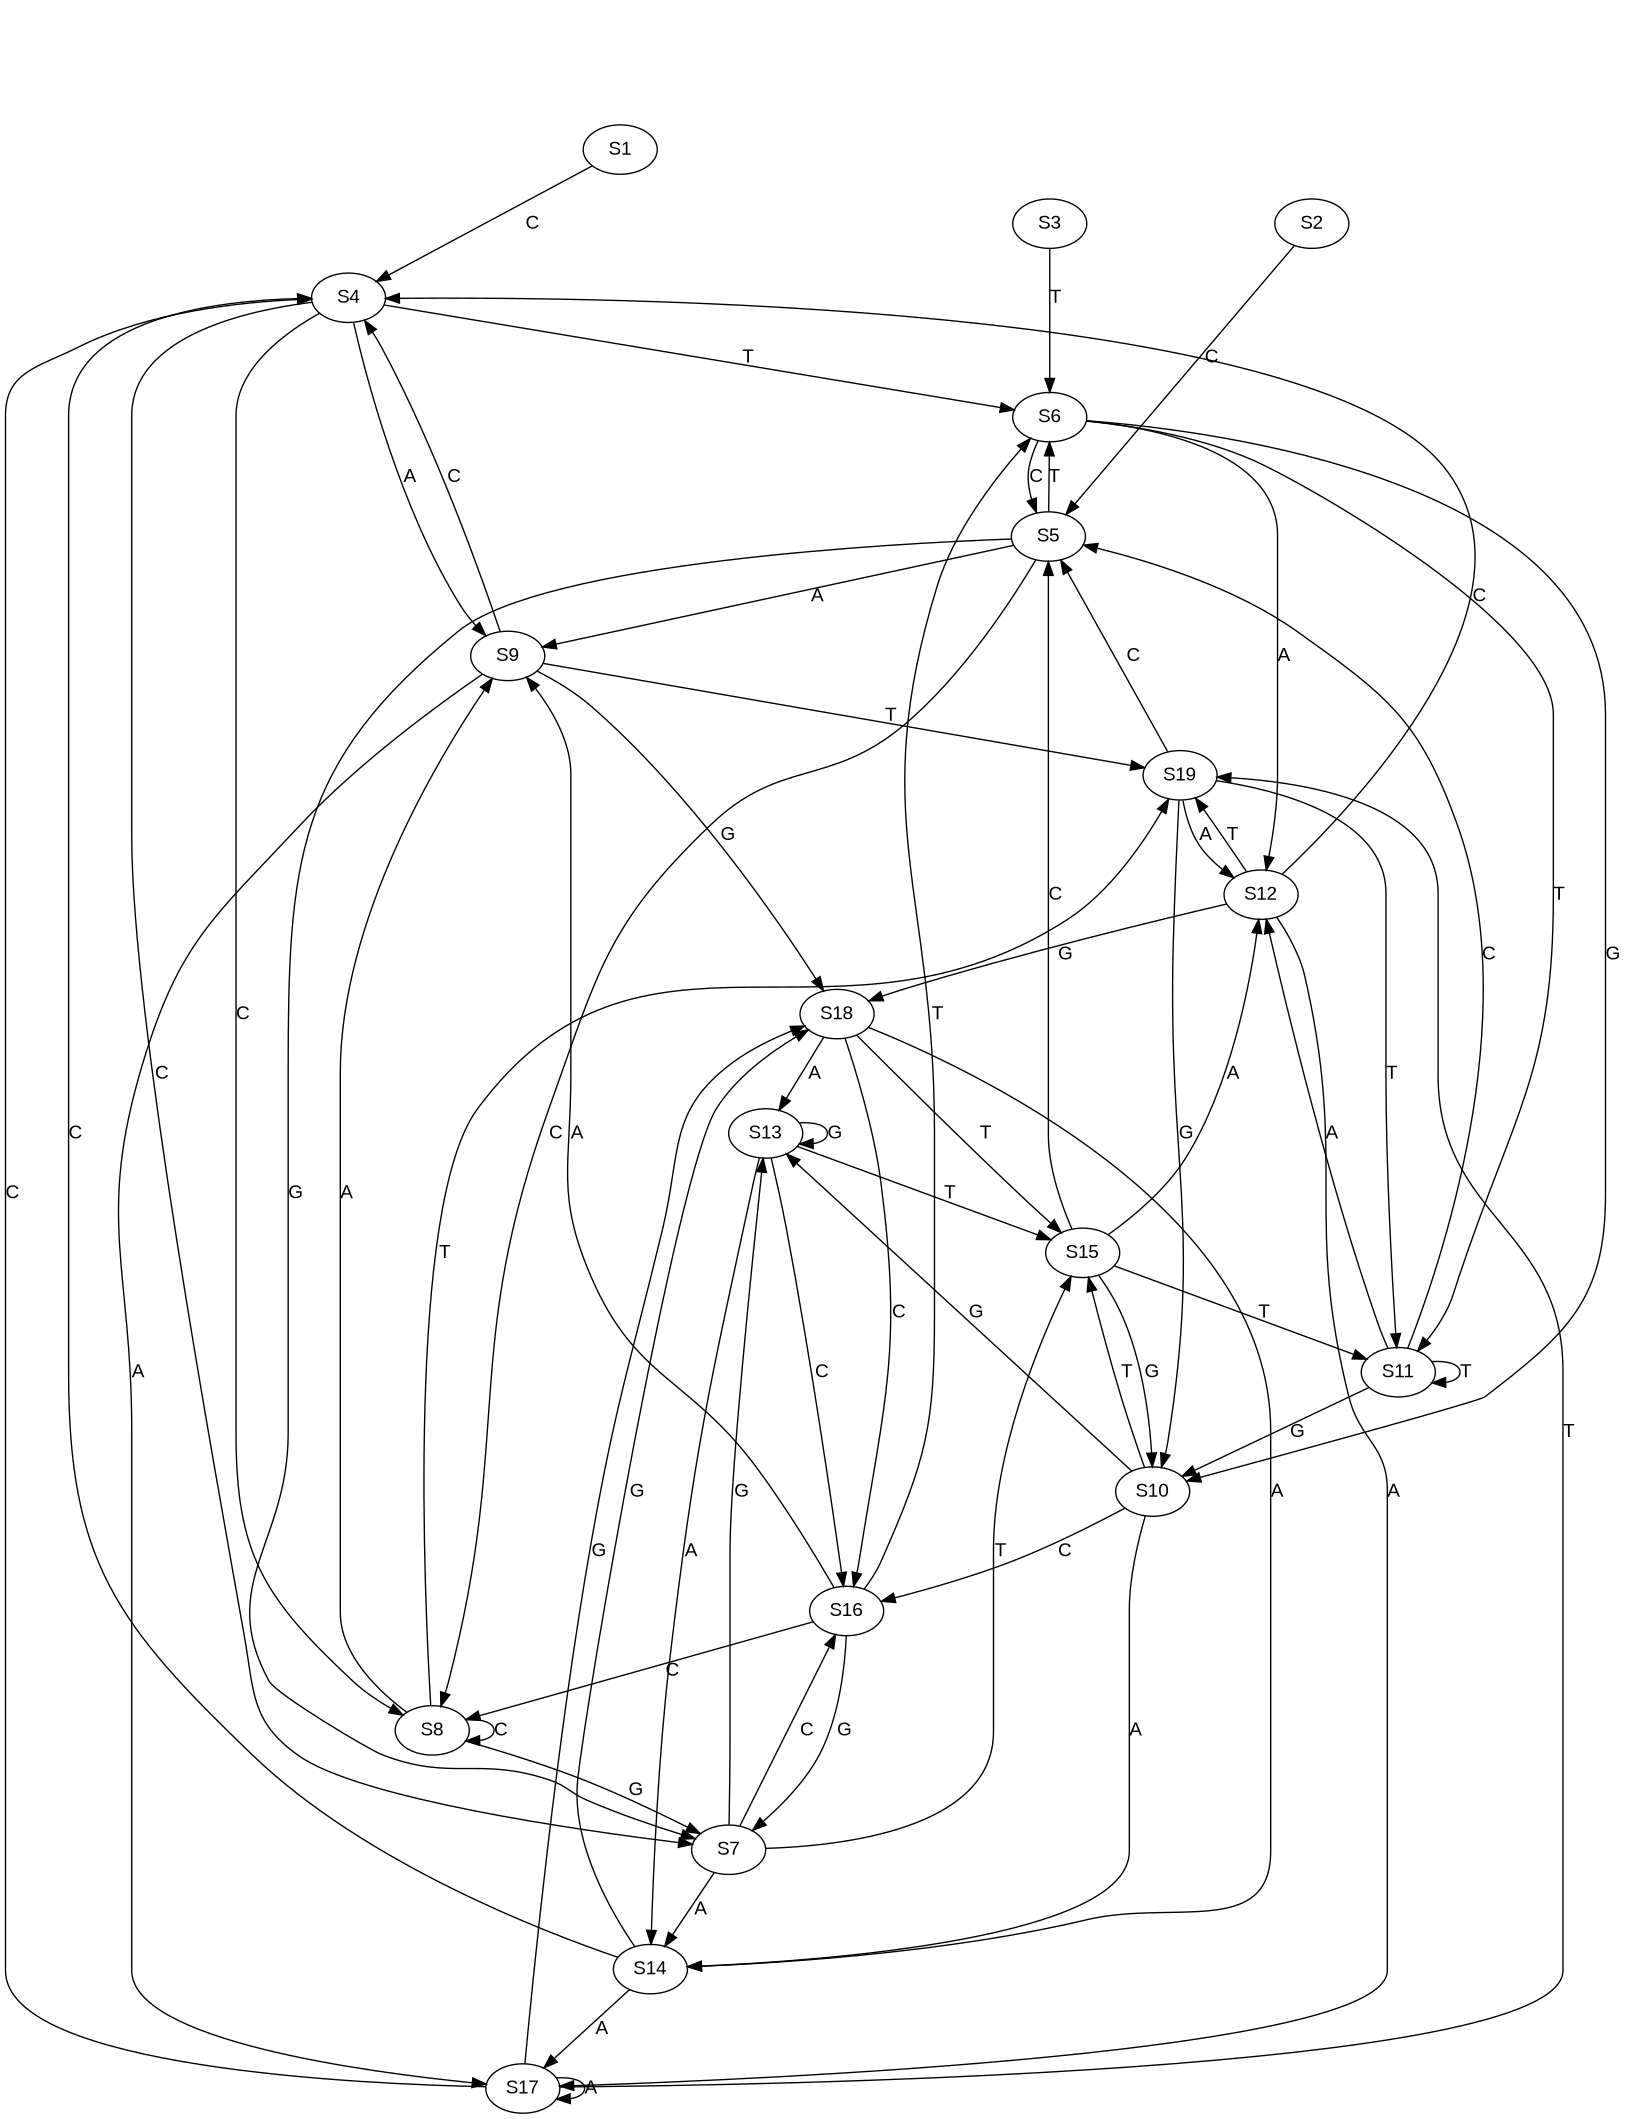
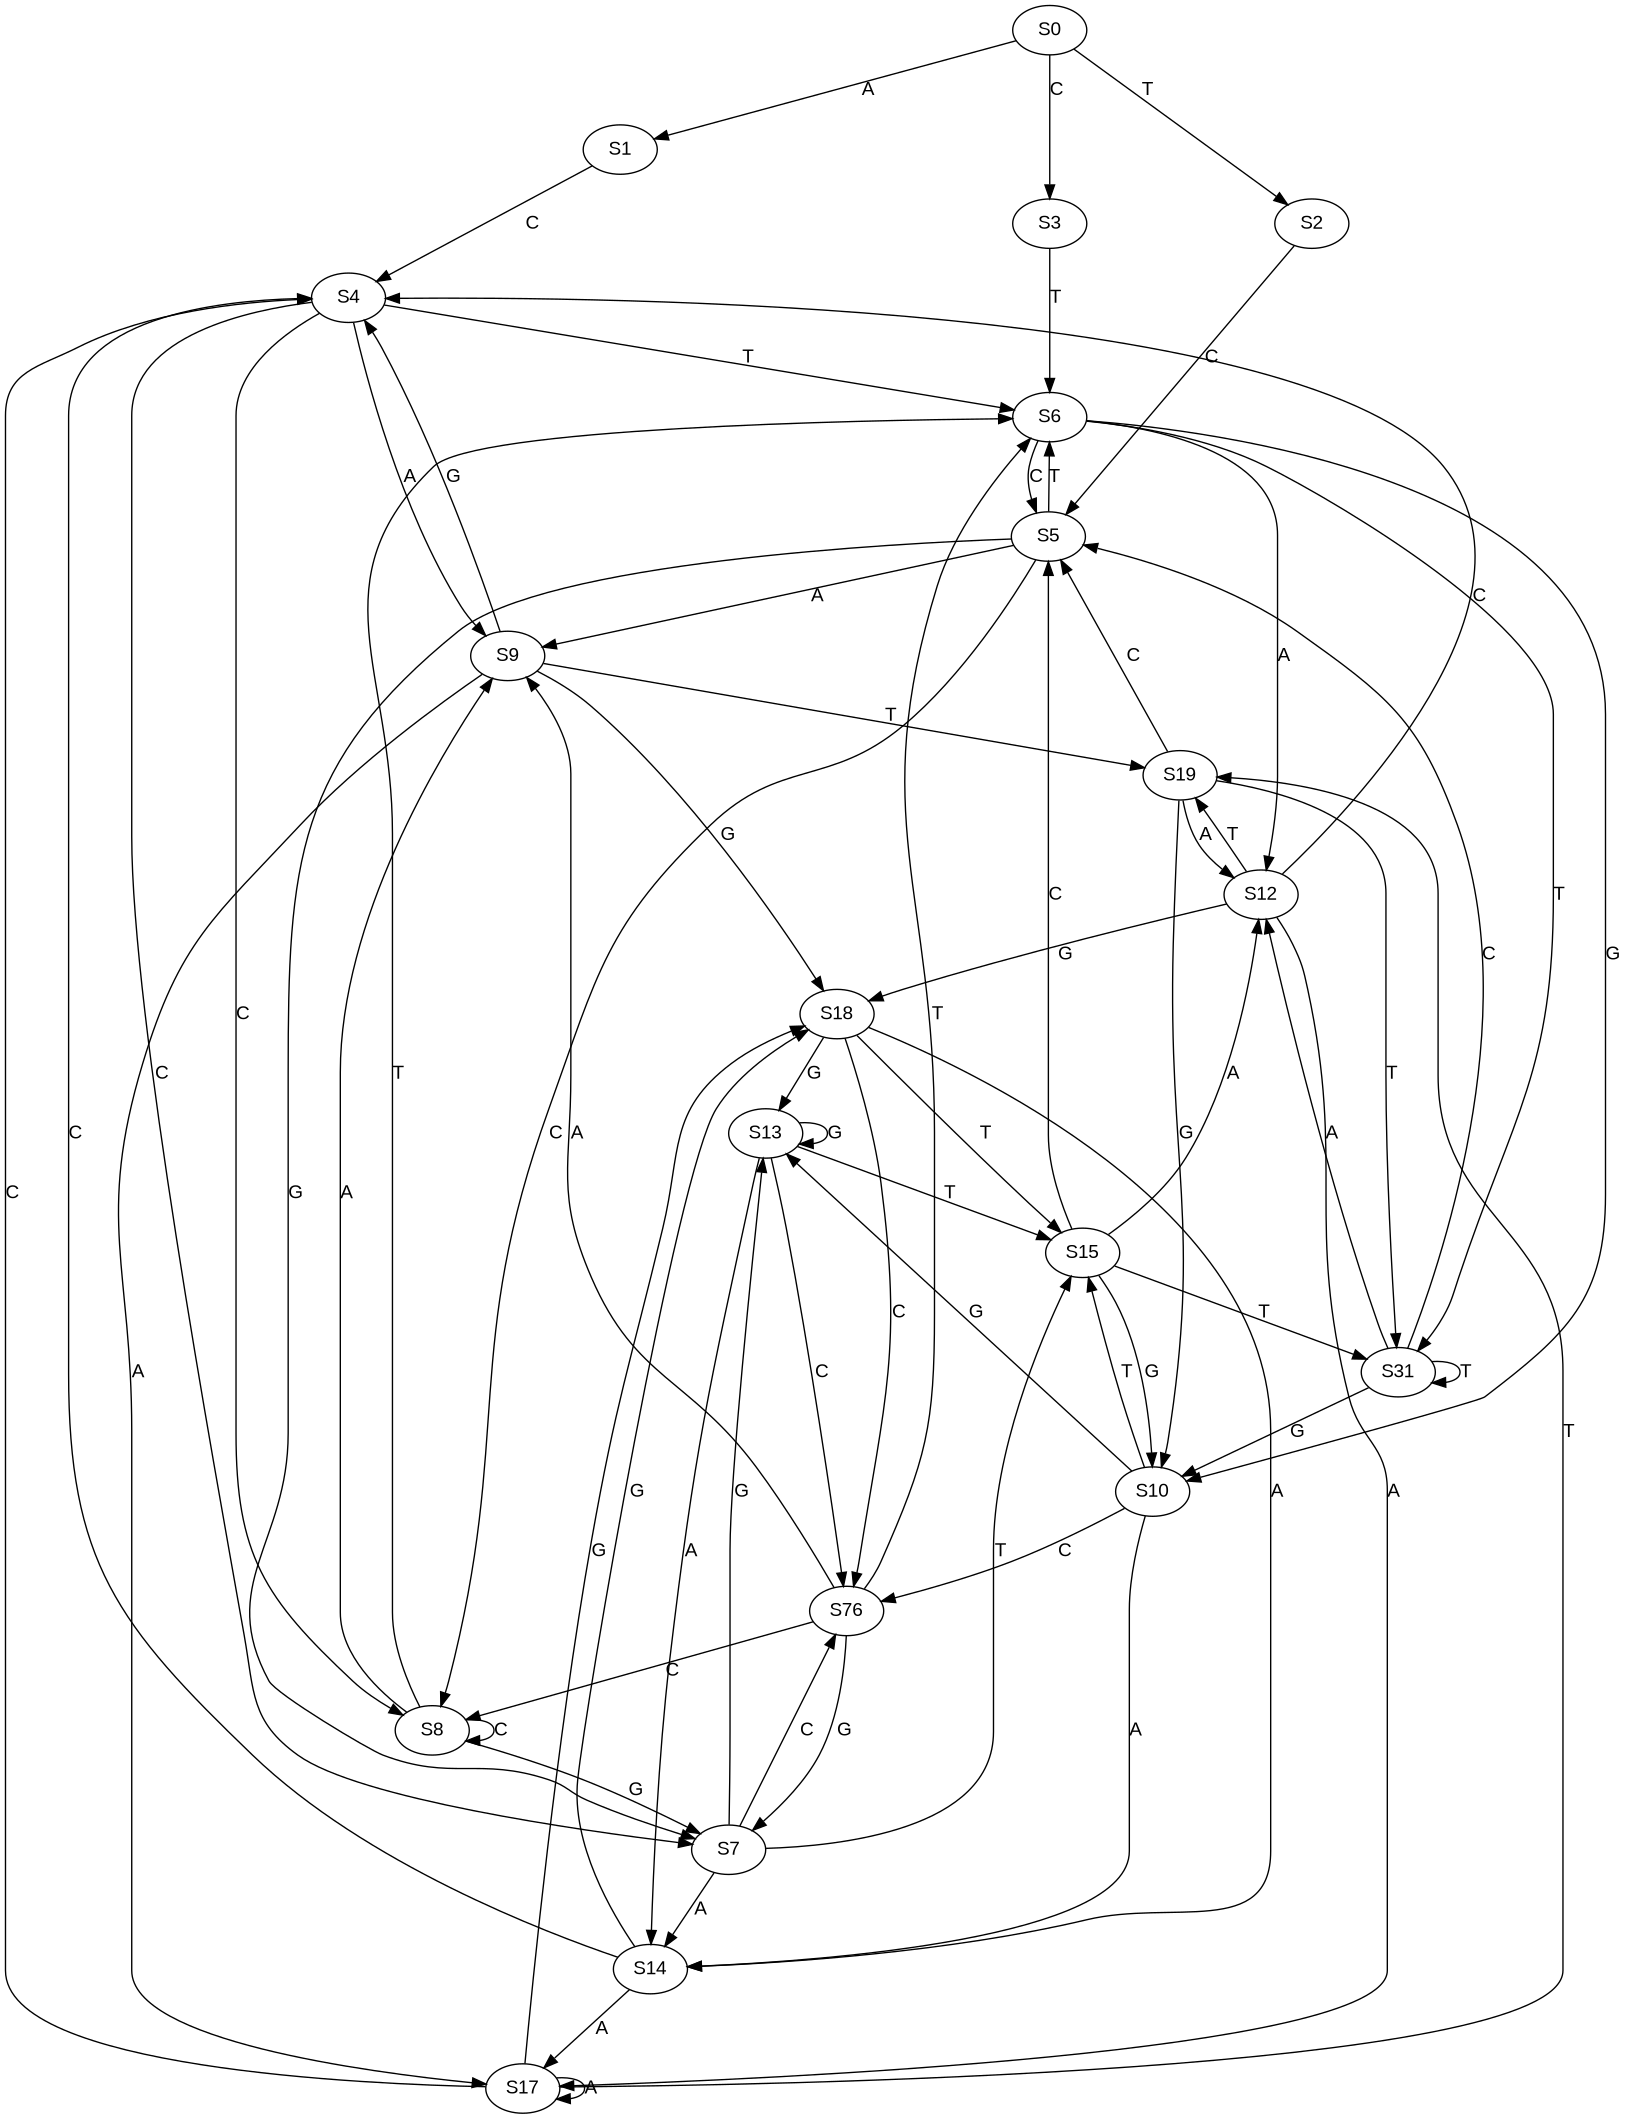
node "S0": added
edge "S9" -> "S4": label "C" -> "G"
edge "S8" -> "S19": now "S8" -> "S6"
edge "S18" -> "S13": label "A" -> "G"
node "S11": label "S11" -> "S31"
node "S16": label "S16" -> "S76"
